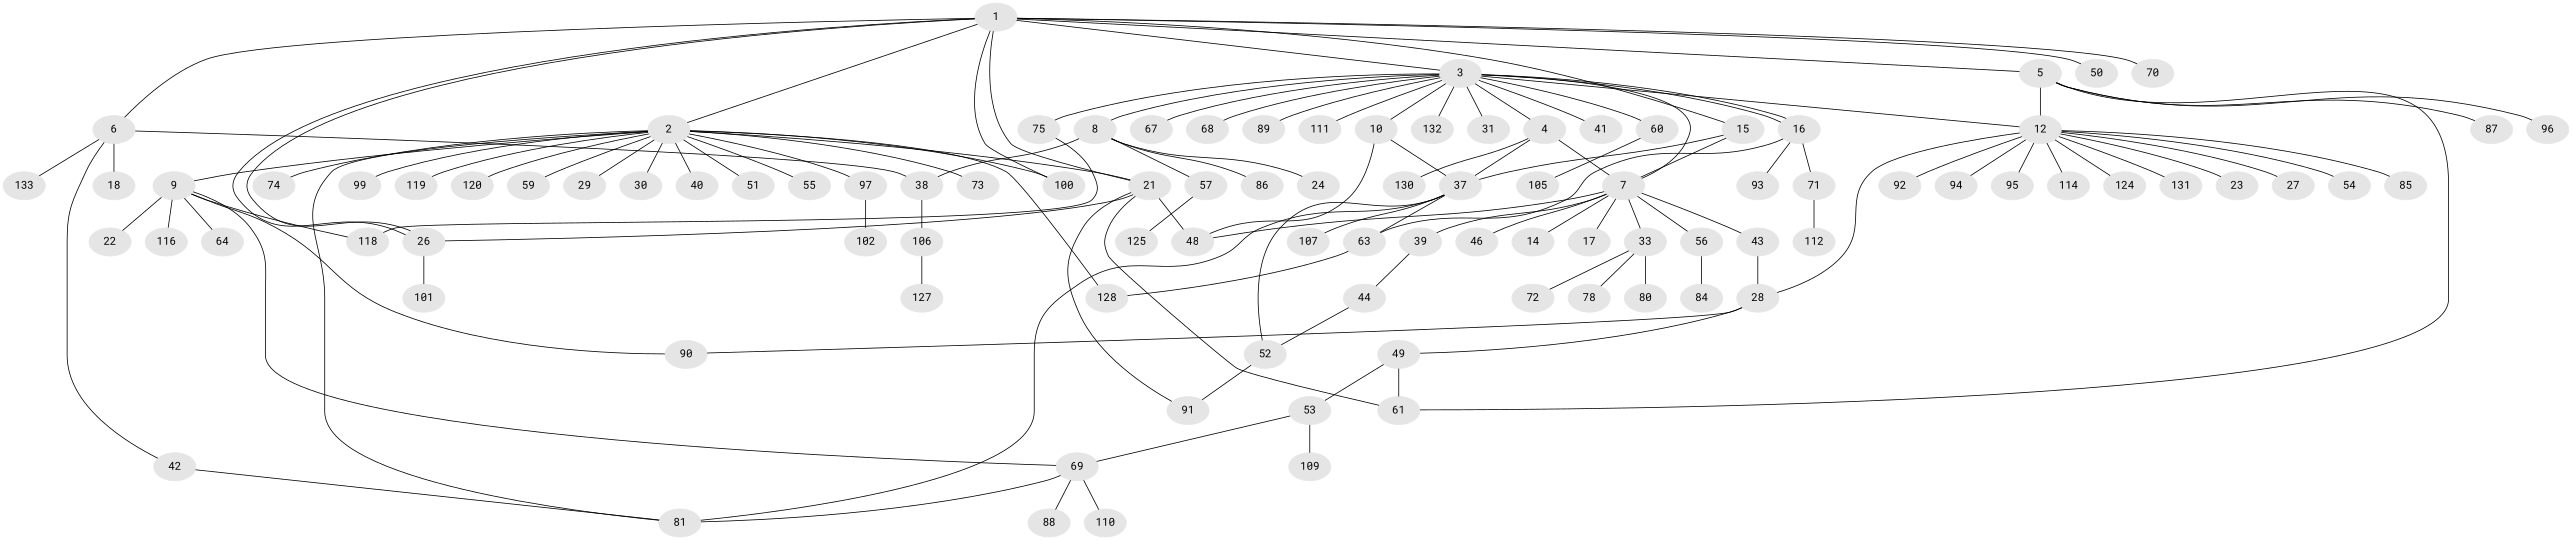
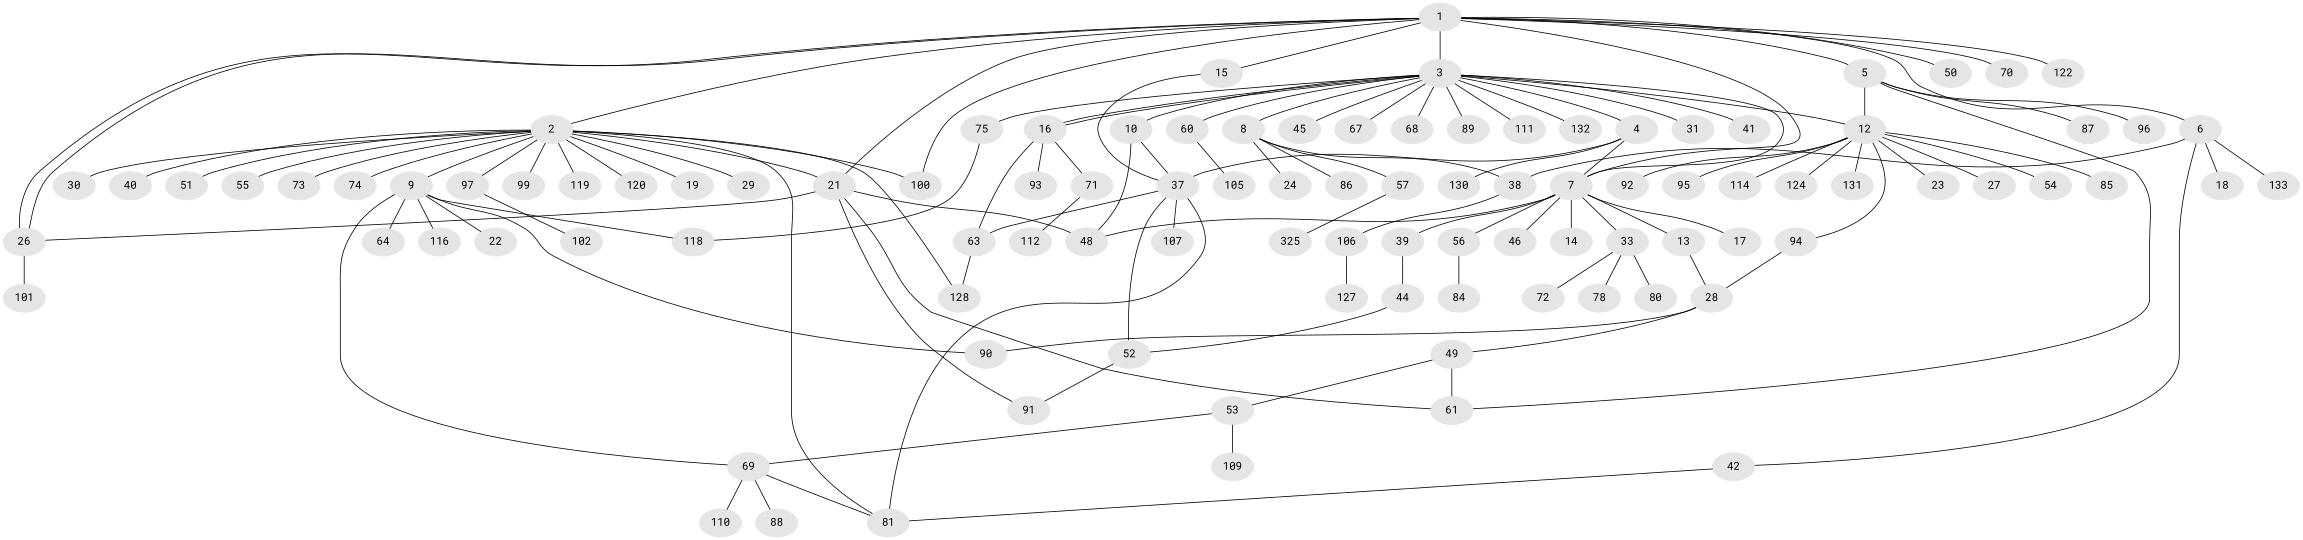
node "122": added
node "45": added
edge "15" -- "7": now "1" -- "7"
edge "12" -- "28": now "94" -- "28"
node "59": label "59" -> "19"
node "125": label "125" -> "325"
node "43": label "43" -> "13"
